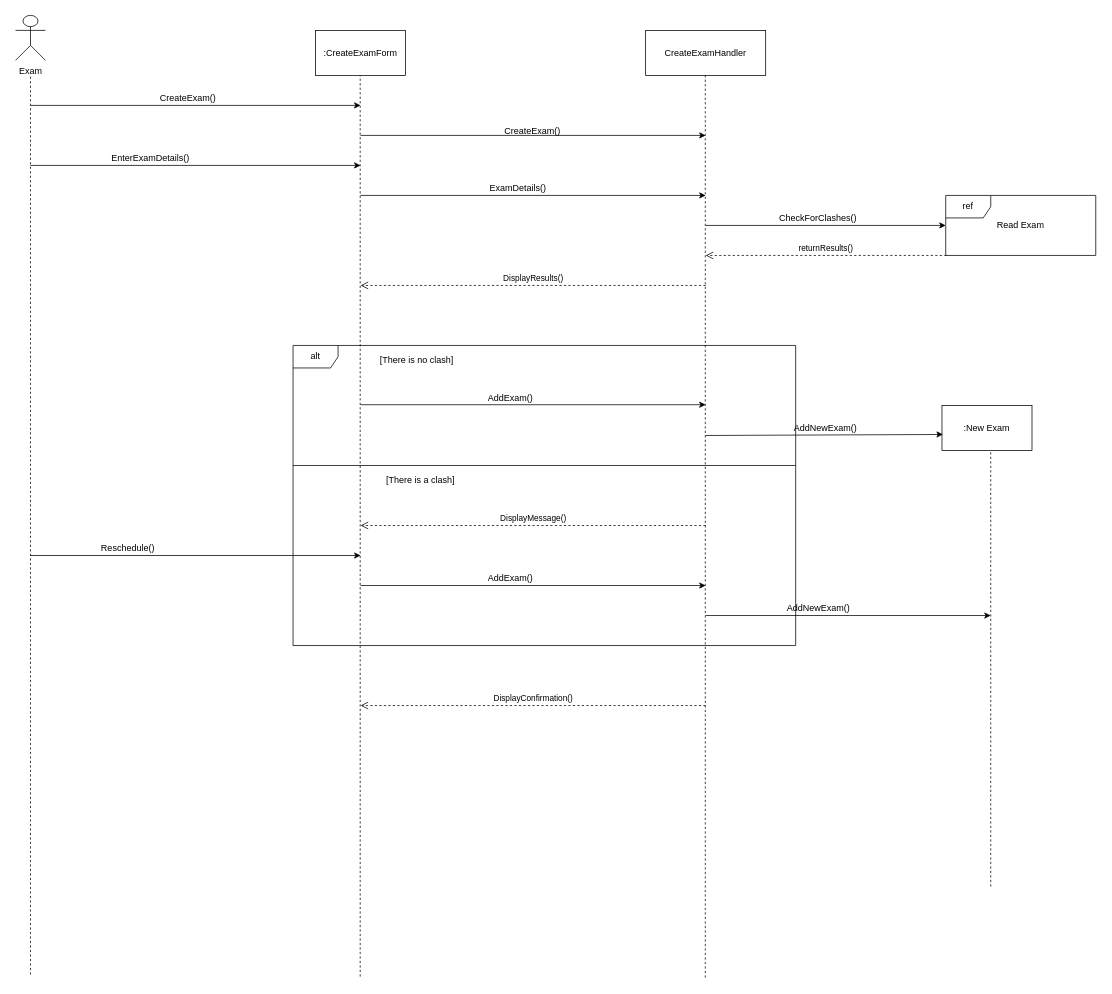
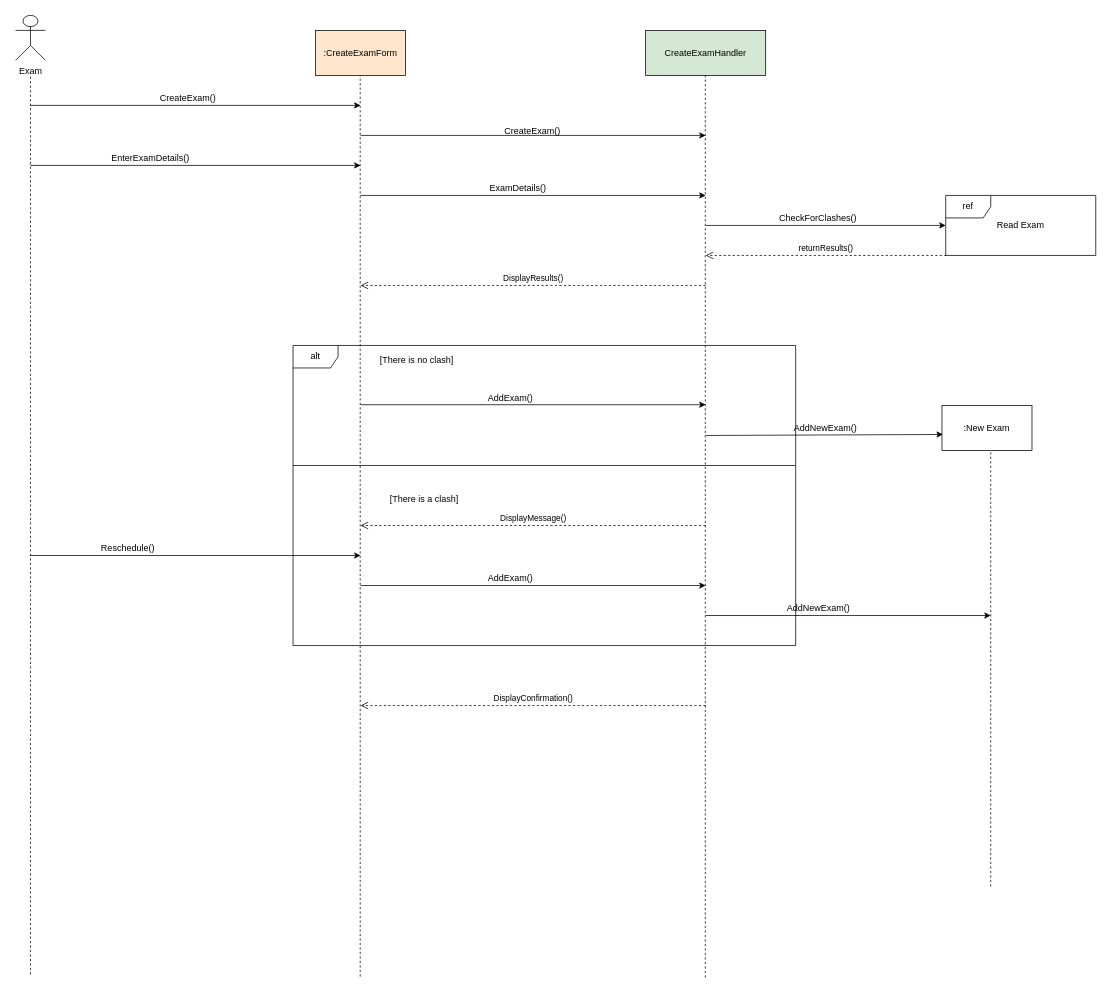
node ":CreateExamForm": fillcolor #ffffff -> #ffe6cc
node "CreateExamHandler": fillcolor #ffffff -> #d5e8d4
node "[There is a clash]": moved (420, 480) -> (424, 499)
